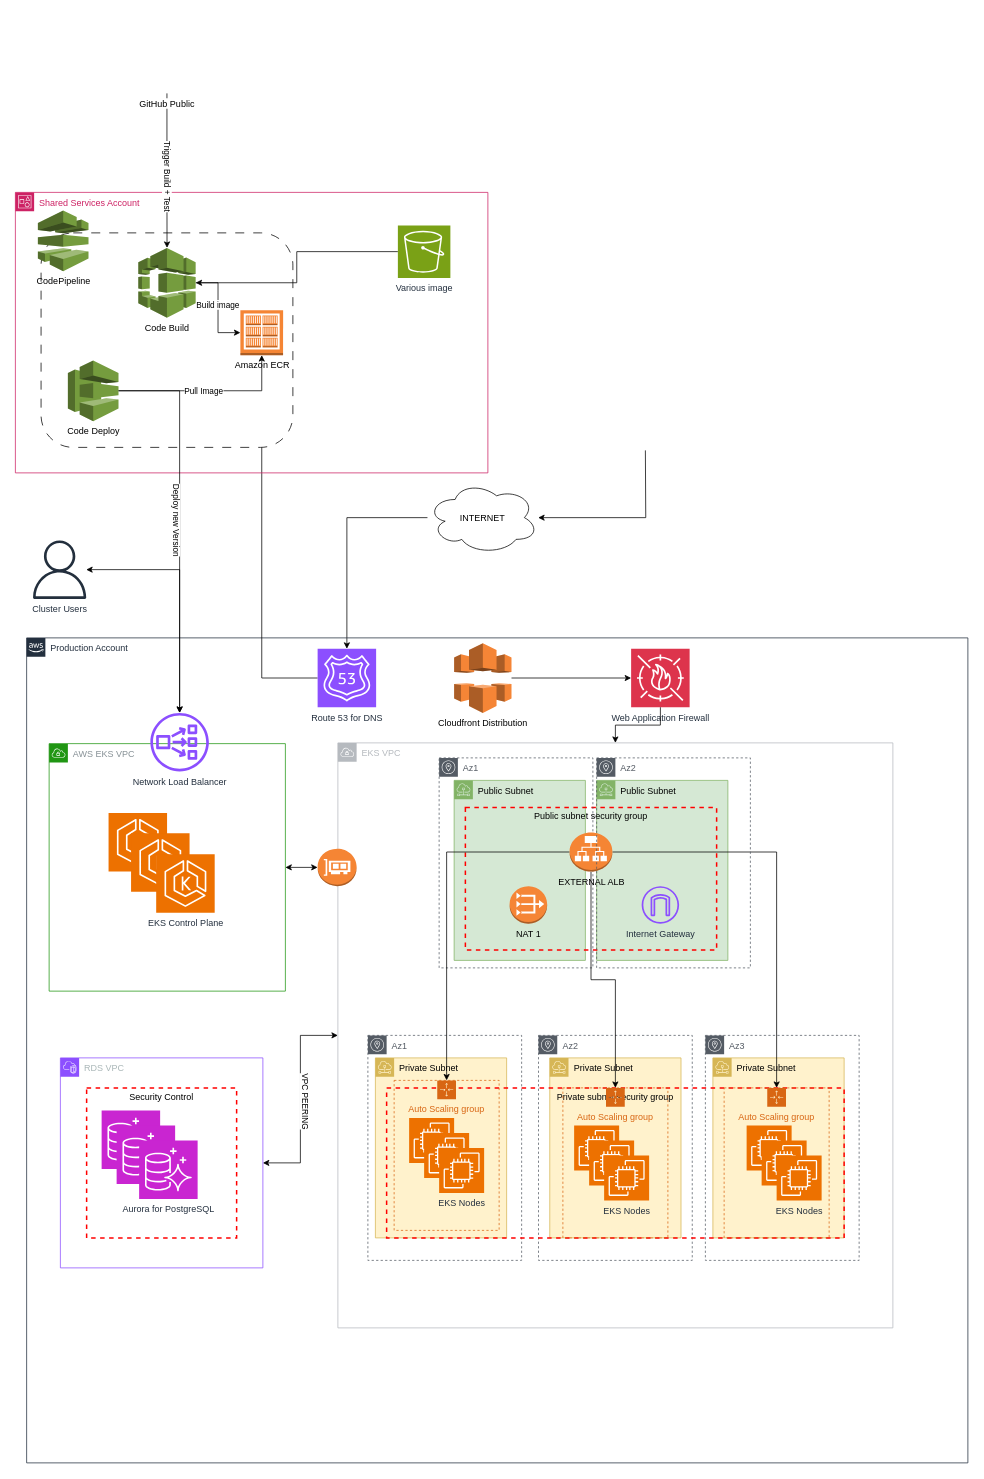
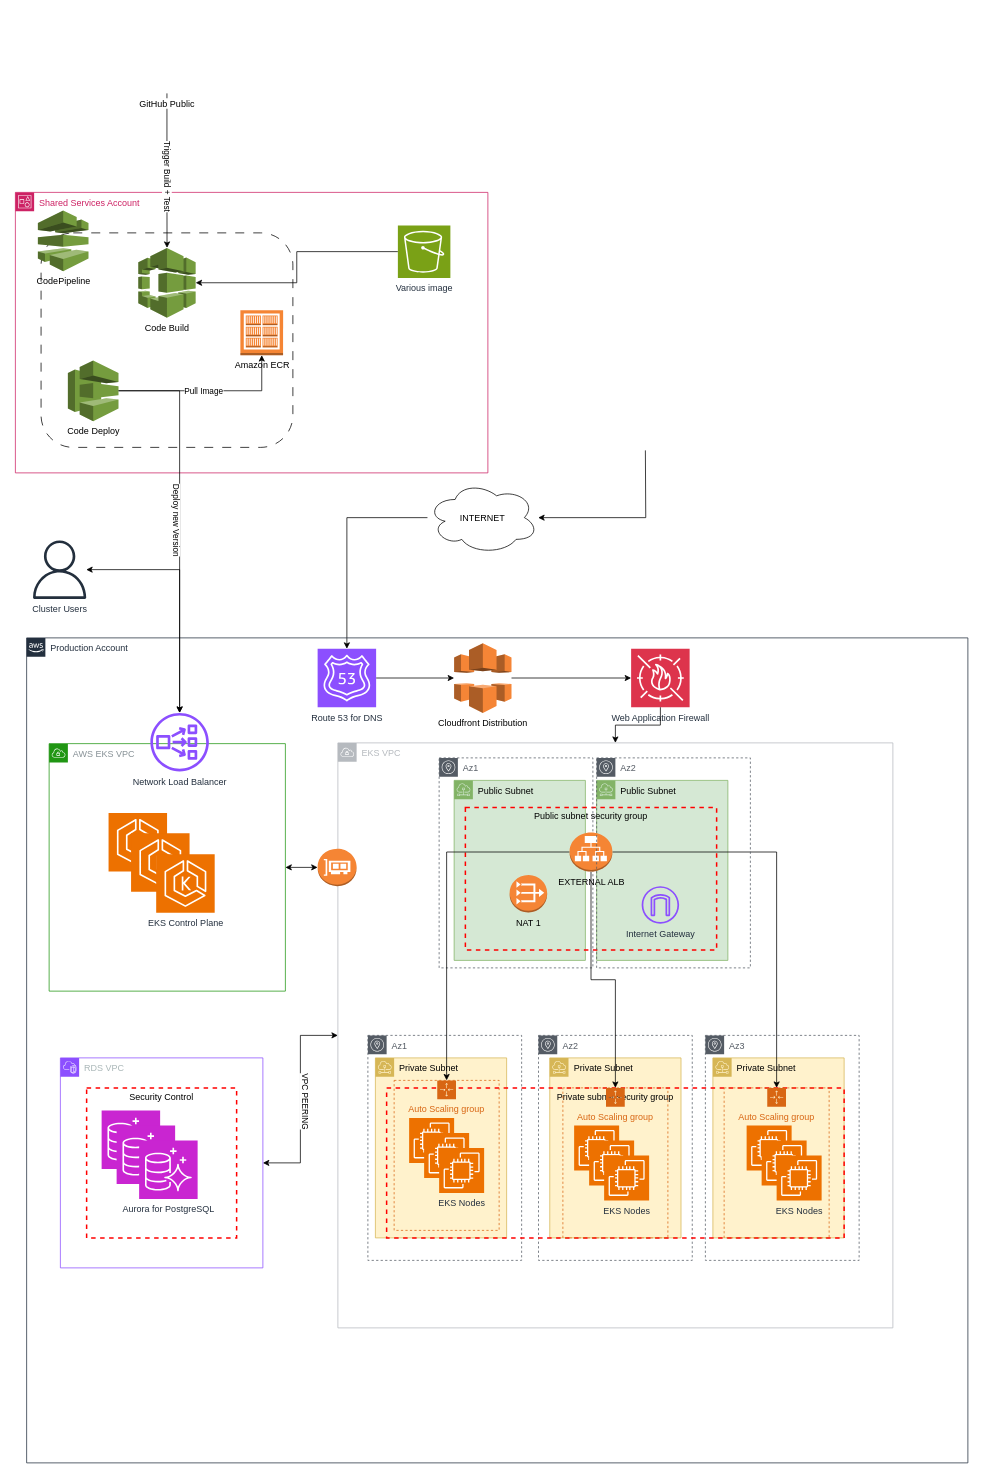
edge "Code Build" -> "Amazon ECR": removed, label "Build image"
edge "Route 53 for DNS" -> "Amazon ECR": now "Route 53 for DNS" -> "Cloudfront Distribution"
node "NAT 1": moved (528, 905) -> (528, 894)
